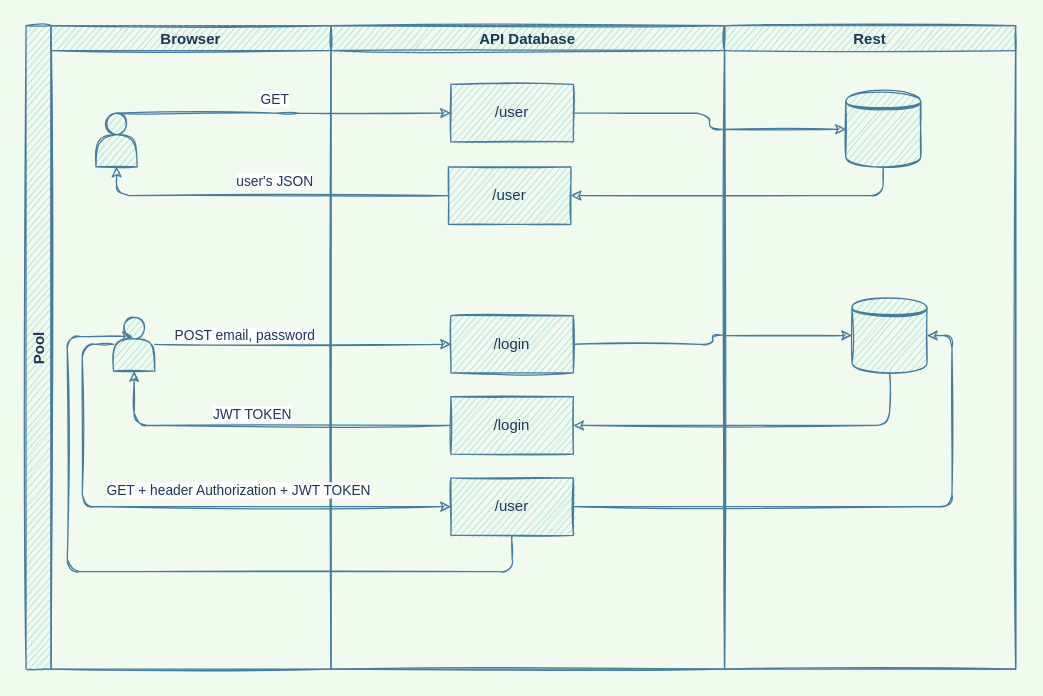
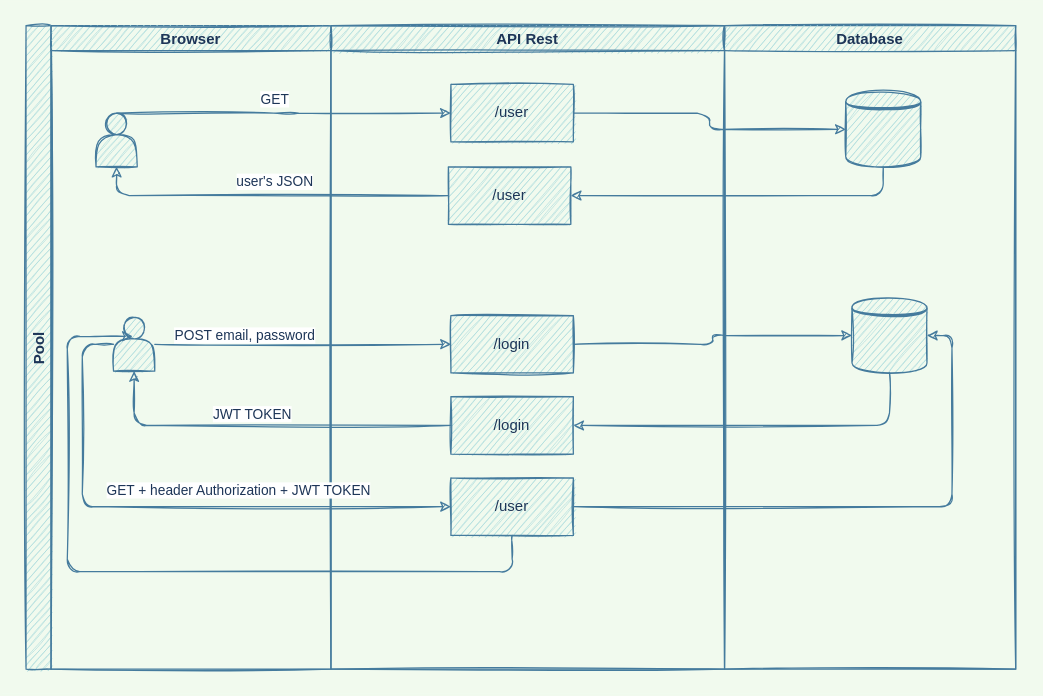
node "API Database": label "API Database" -> "API Rest"
node "Rest": label "Rest" -> "Database"
